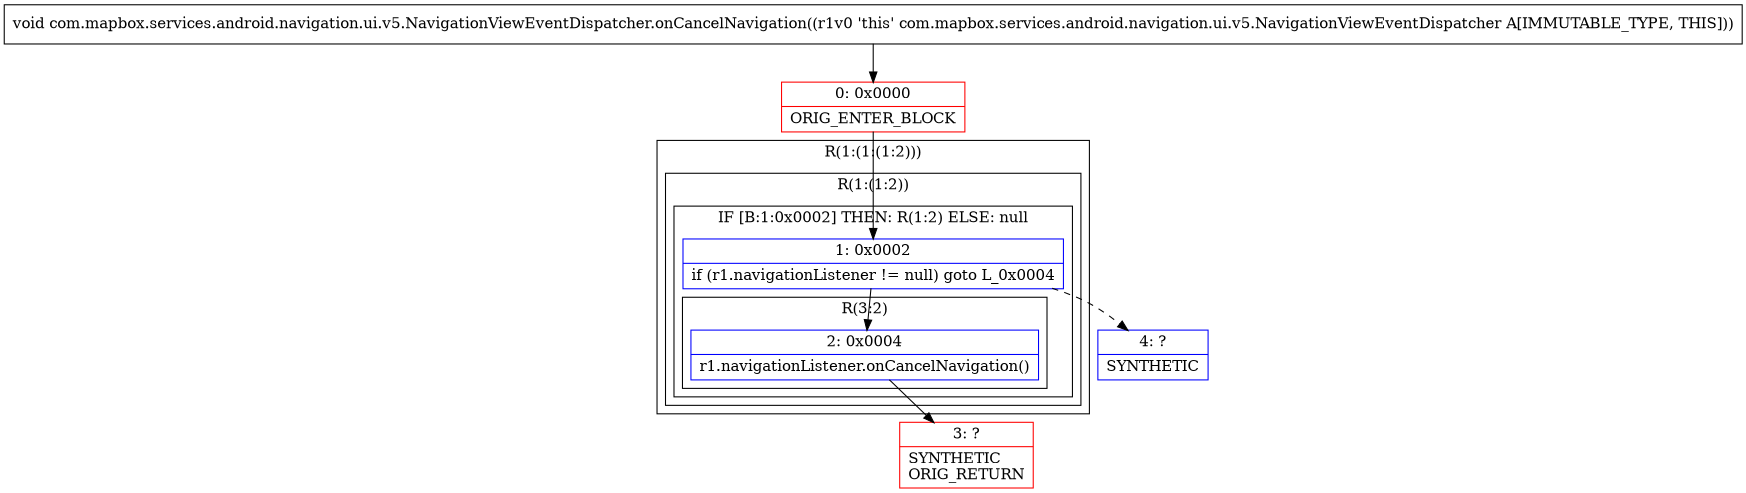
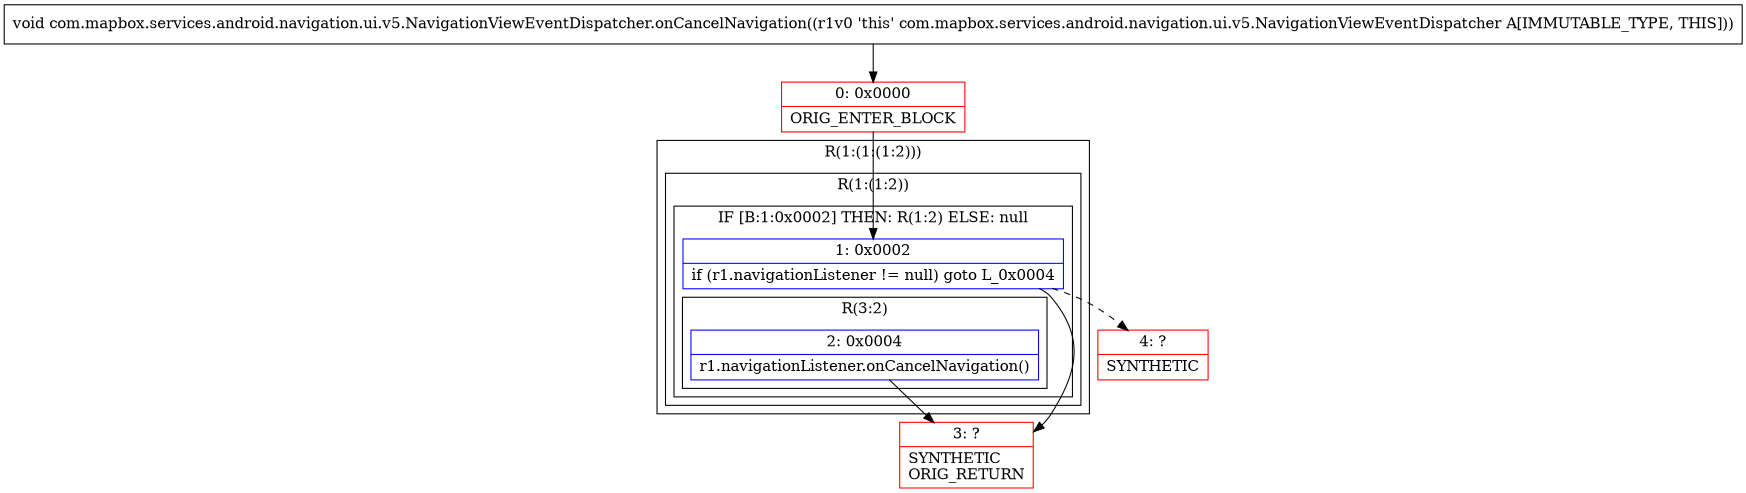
edge "1: 0x0002" -> "2: 0x0004": now "1: 0x0002" -> "3: ?"
node "4: ?": color blue -> red
